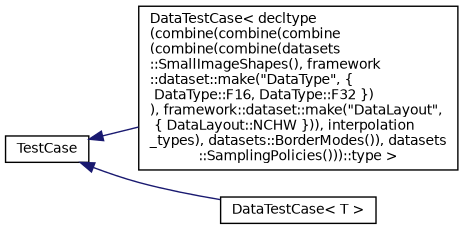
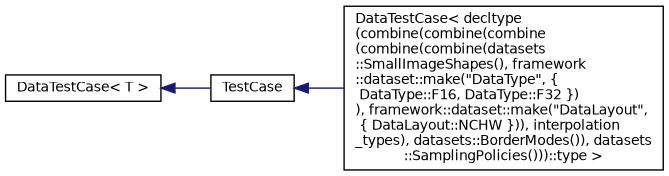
edge "DataTestCase< T >" -> "TestCase": reversed
